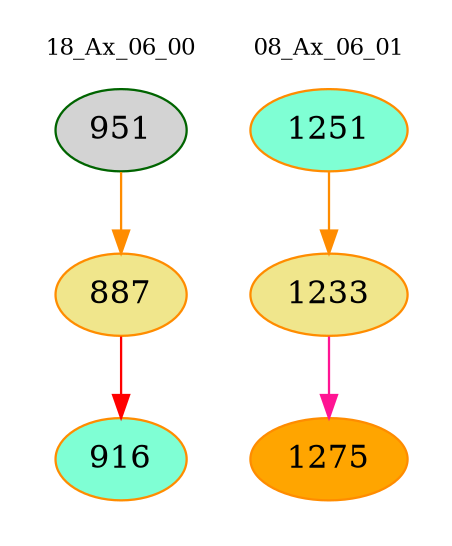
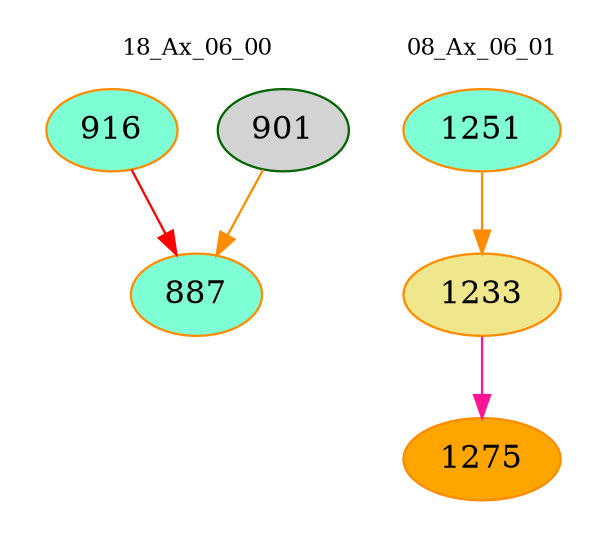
node "951": label "951" -> "901"
node "887": fillcolor khaki -> aquamarine
edge "887" -> "916": reversed
